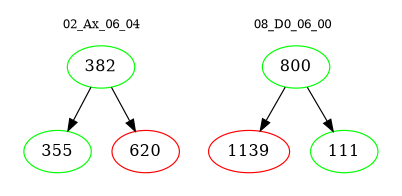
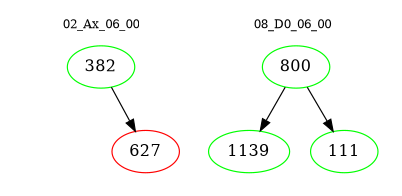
cluster "02_Ax_06_04": label "02_Ax_06_04" -> "02_Ax_06_00"
node "355": removed
node "620": label "620" -> "627"
node "1139": color red -> green
